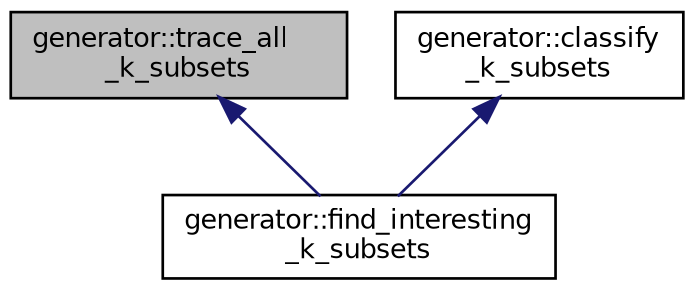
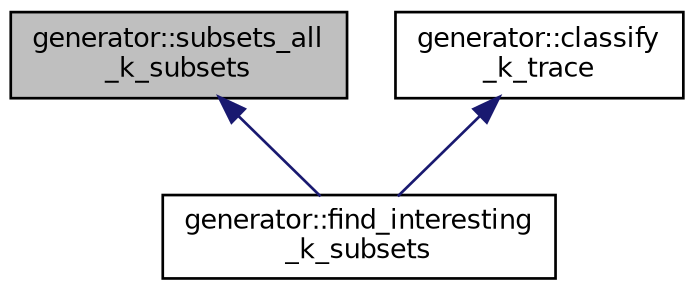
node "generator::trace_all _k_subsets": label "generator::trace_all _k_subsets" -> "generator::subsets_all _k_subsets"
node "generator::classify _k_subsets": label "generator::classify _k_subsets" -> "generator::classify _k_trace"
